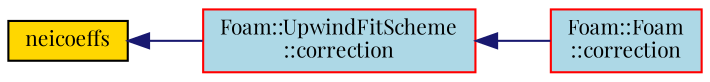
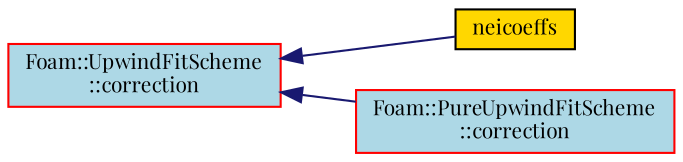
edge "Foam::UpwindFitScheme ::correction" -> "neicoeffs": reversed
node "Foam::Foam ::correction": label "Foam::Foam ::correction" -> "Foam::PureUpwindFitScheme ::correction"
